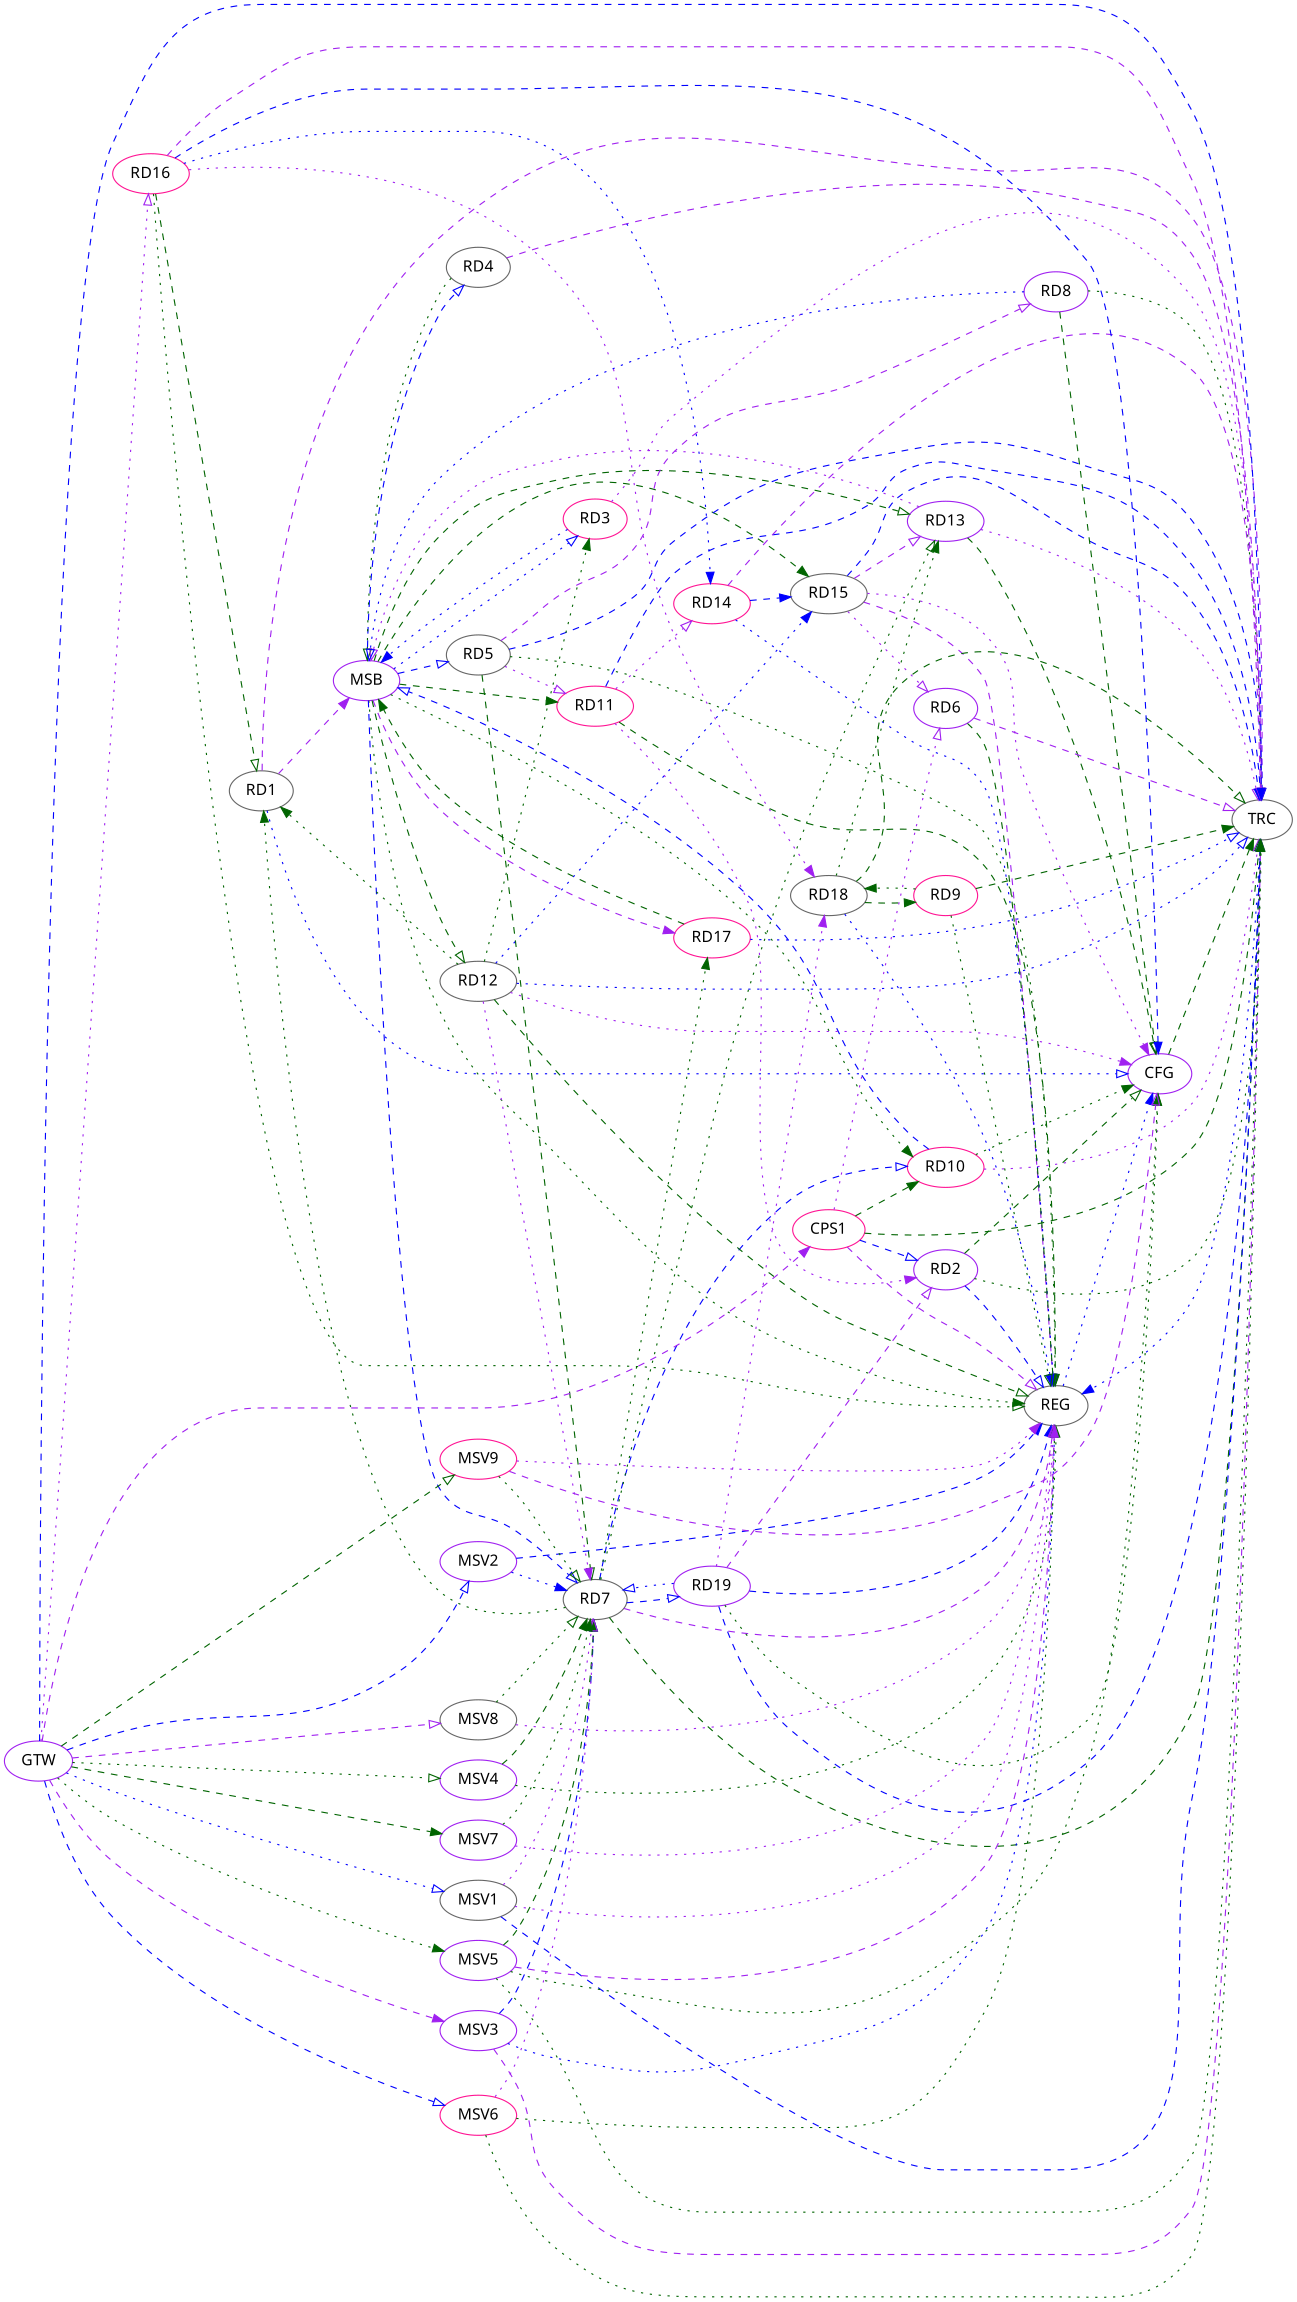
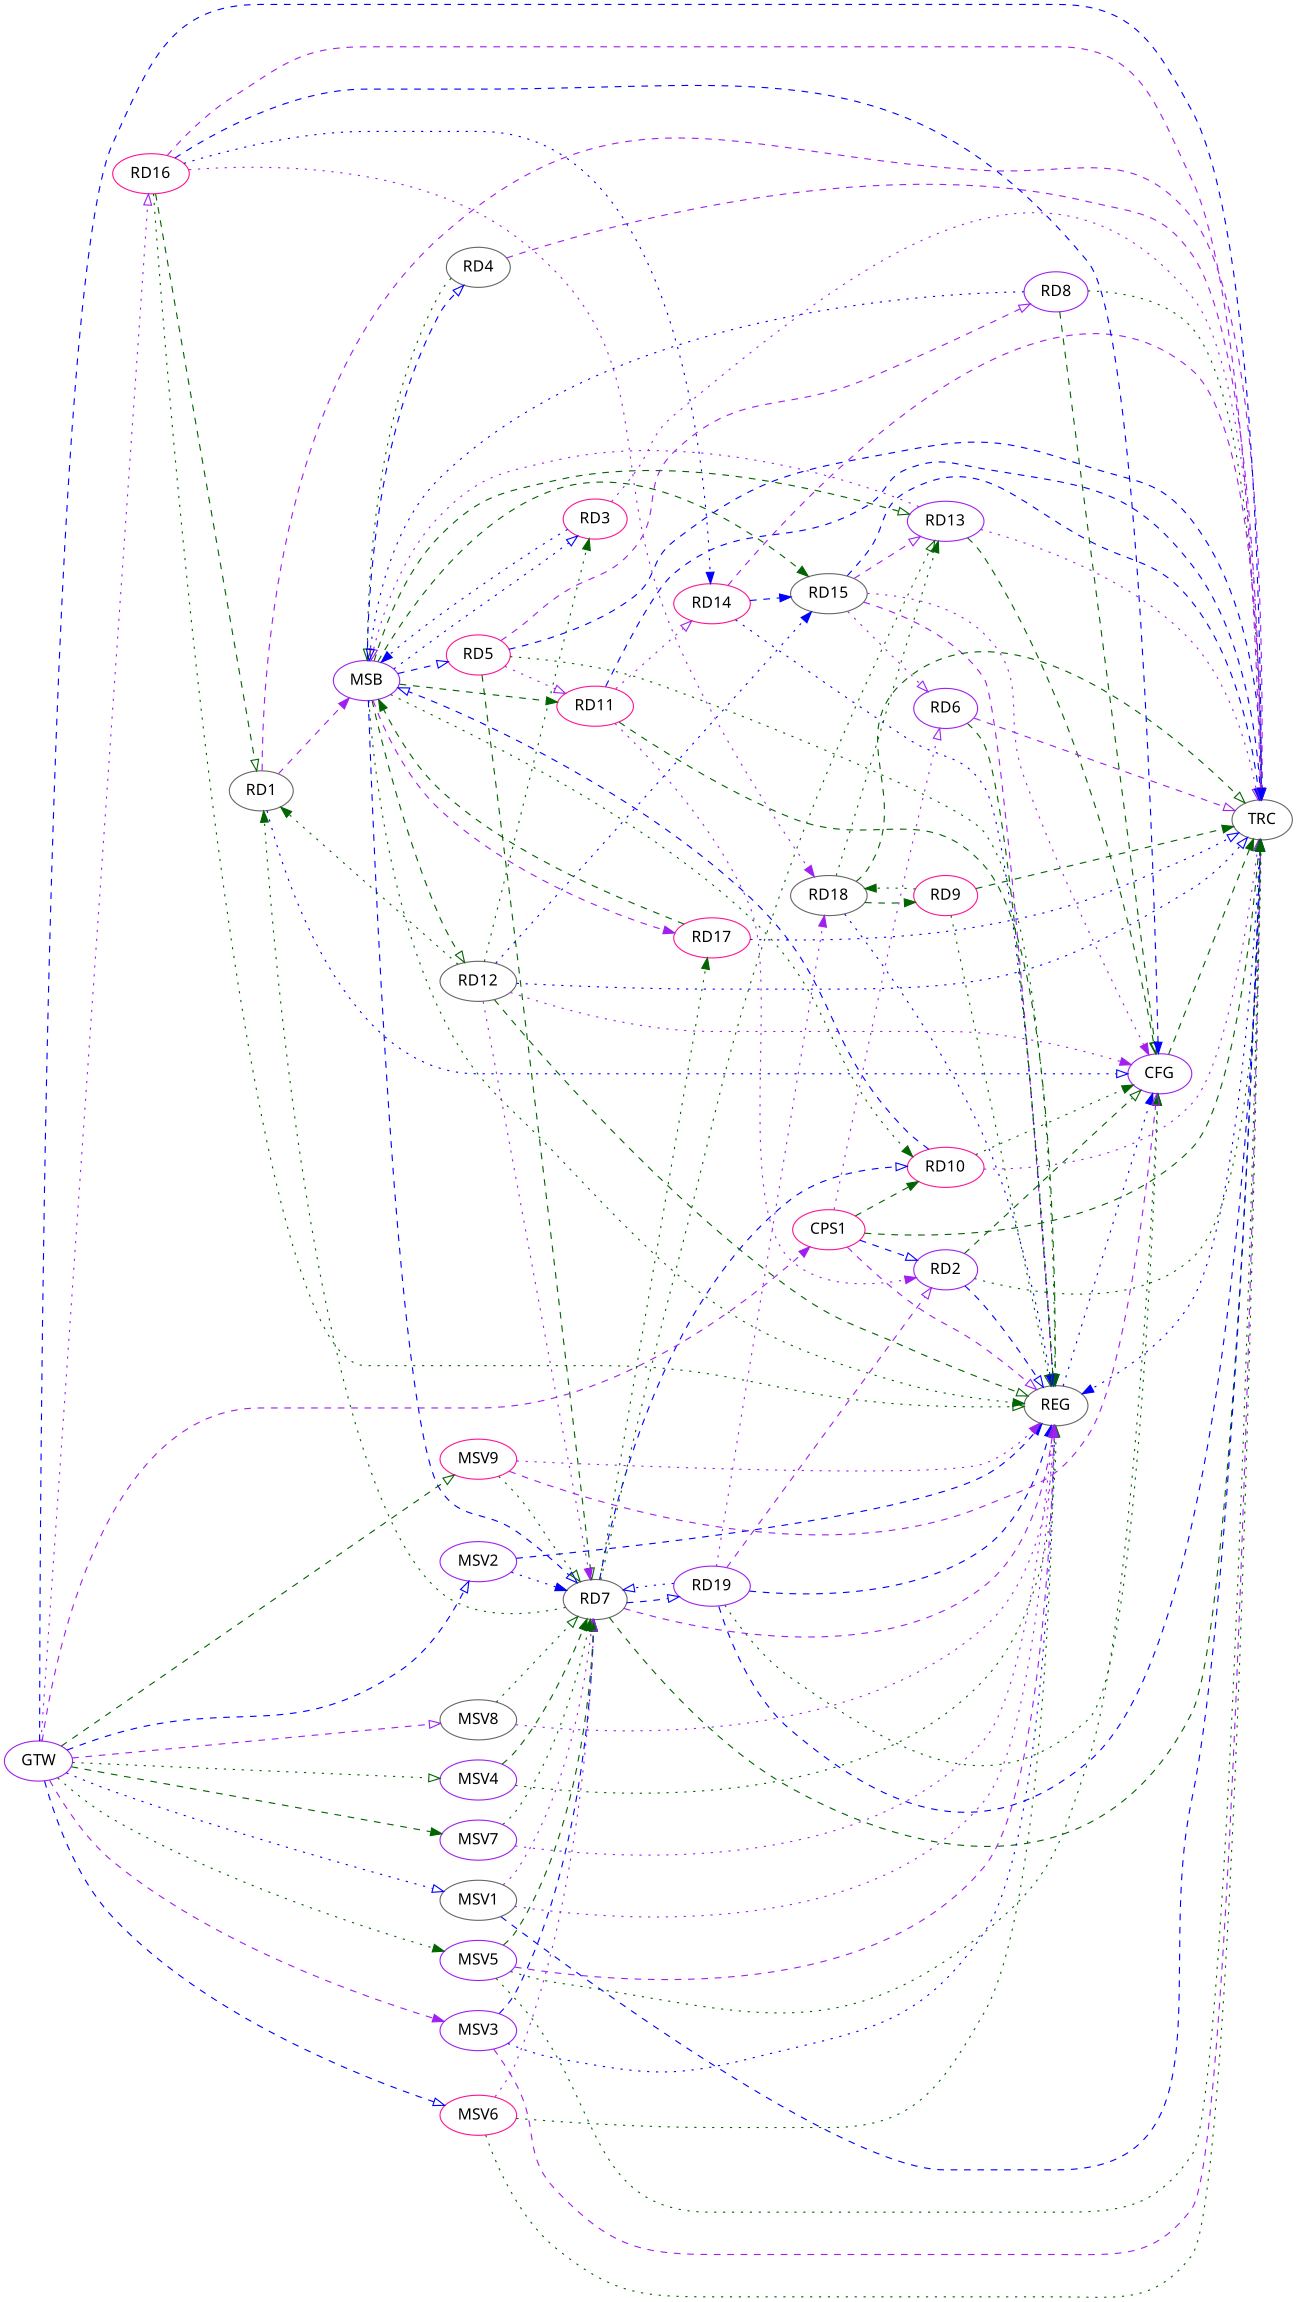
node "RD5": color gray40 -> deeppink
